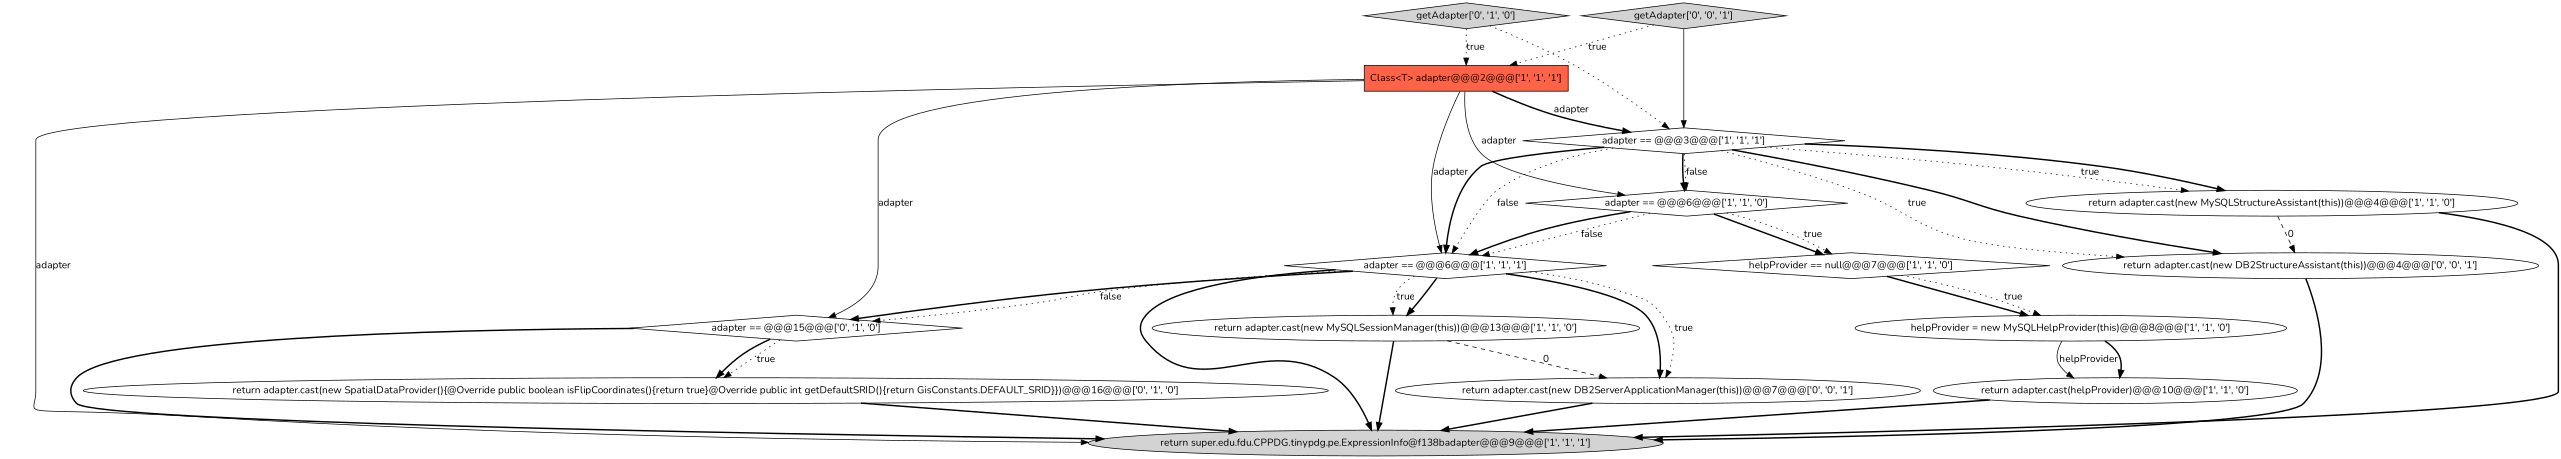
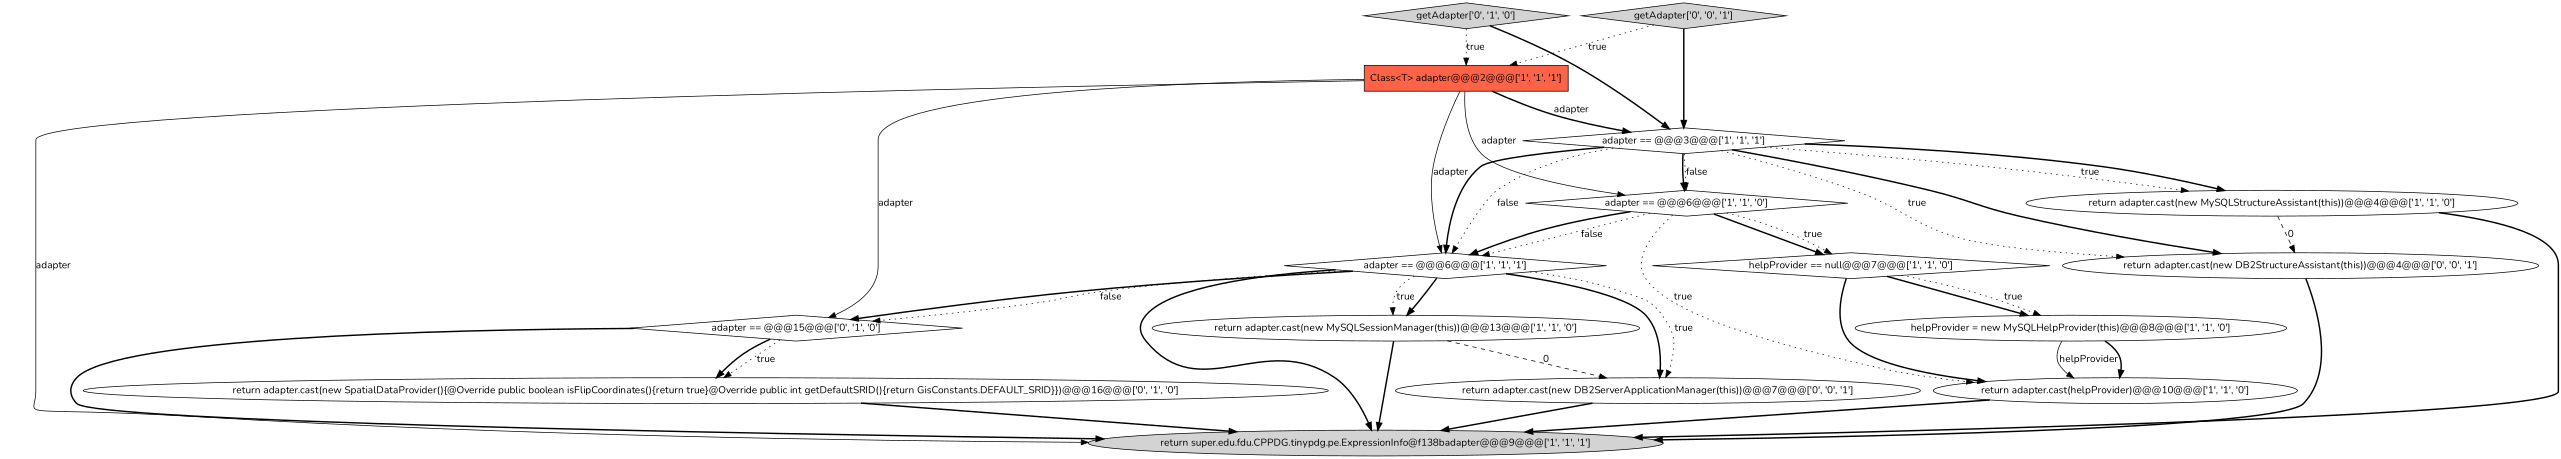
edge "getAdapter['0', '1', '0']" -> "adapter == @@@3@@@['1', '1', '1']": style dotted -> bold
edge "getAdapter['0', '0', '1']" -> "adapter == @@@3@@@['1', '1', '1']": style solid -> bold
edge "adapter == @@@6@@@['1', '1', '0']" -> "return adapter.cast(helpProvider)@@@10@@@['1', '1', '0']": added, label "true"
edge "helpProvider == null@@@7@@@['1', '1', '0']" -> "return adapter.cast(helpProvider)@@@10@@@['1', '1', '0']": added
